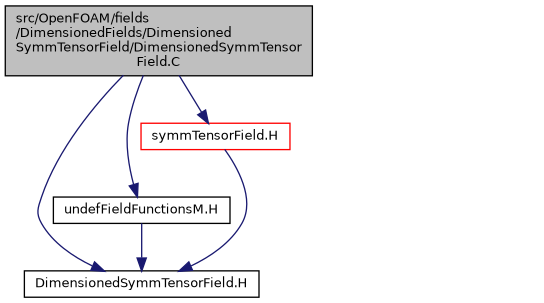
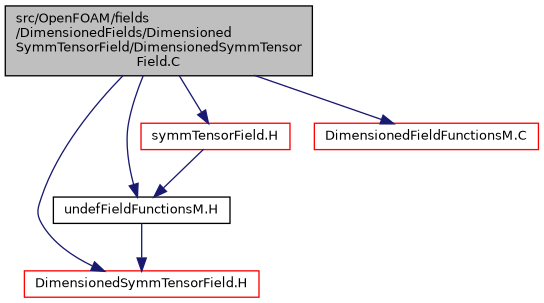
node "DimensionedFieldFunctionsM.C": added
edge "symmTensorField.H" -> "DimensionedSymmTensorField.H": now "symmTensorField.H" -> "undefFieldFunctionsM.H"
node "DimensionedSymmTensorField.H": color black -> red
